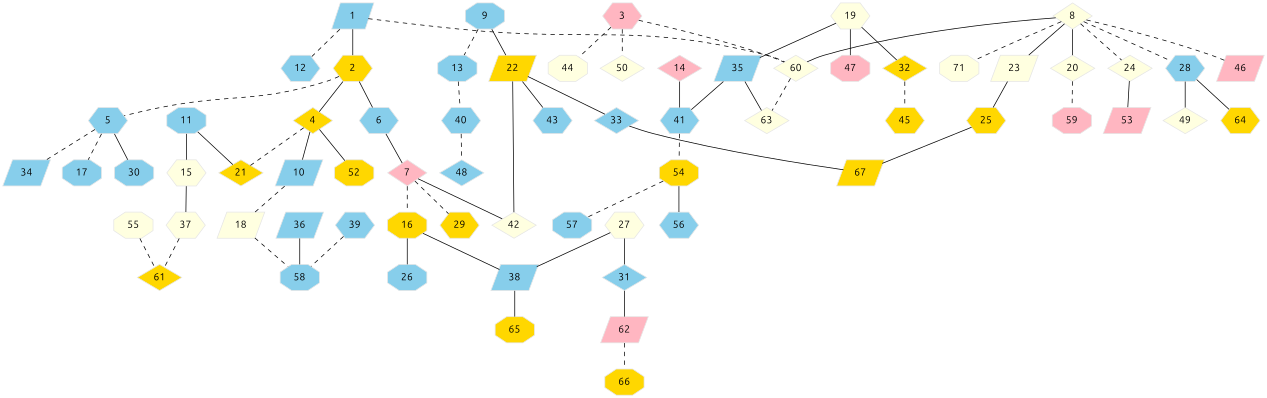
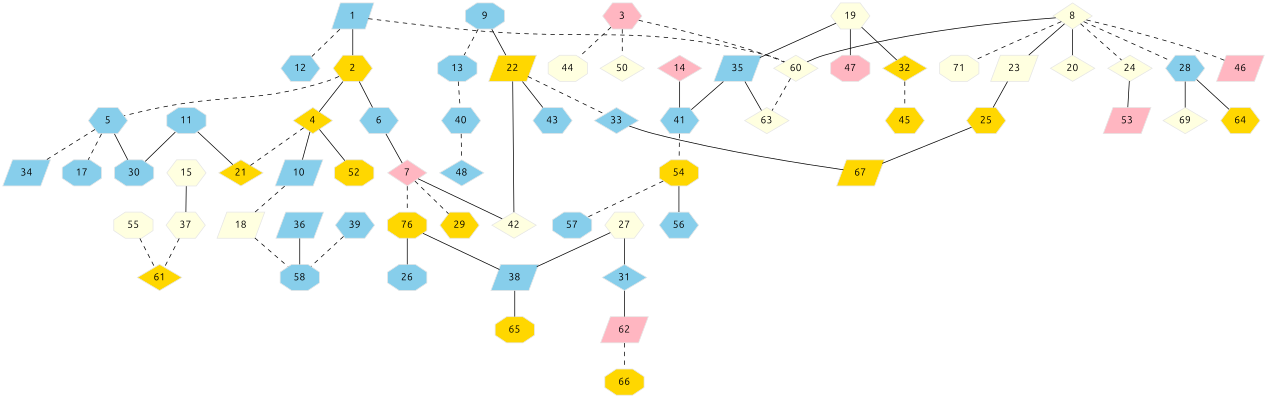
edge "22" -- "33": style solid -> dashed
node "59": removed
node "49": label "49" -> "69"
edge "11" -- "15": now "11" -- "30"
node "16": label "16" -> "76"
